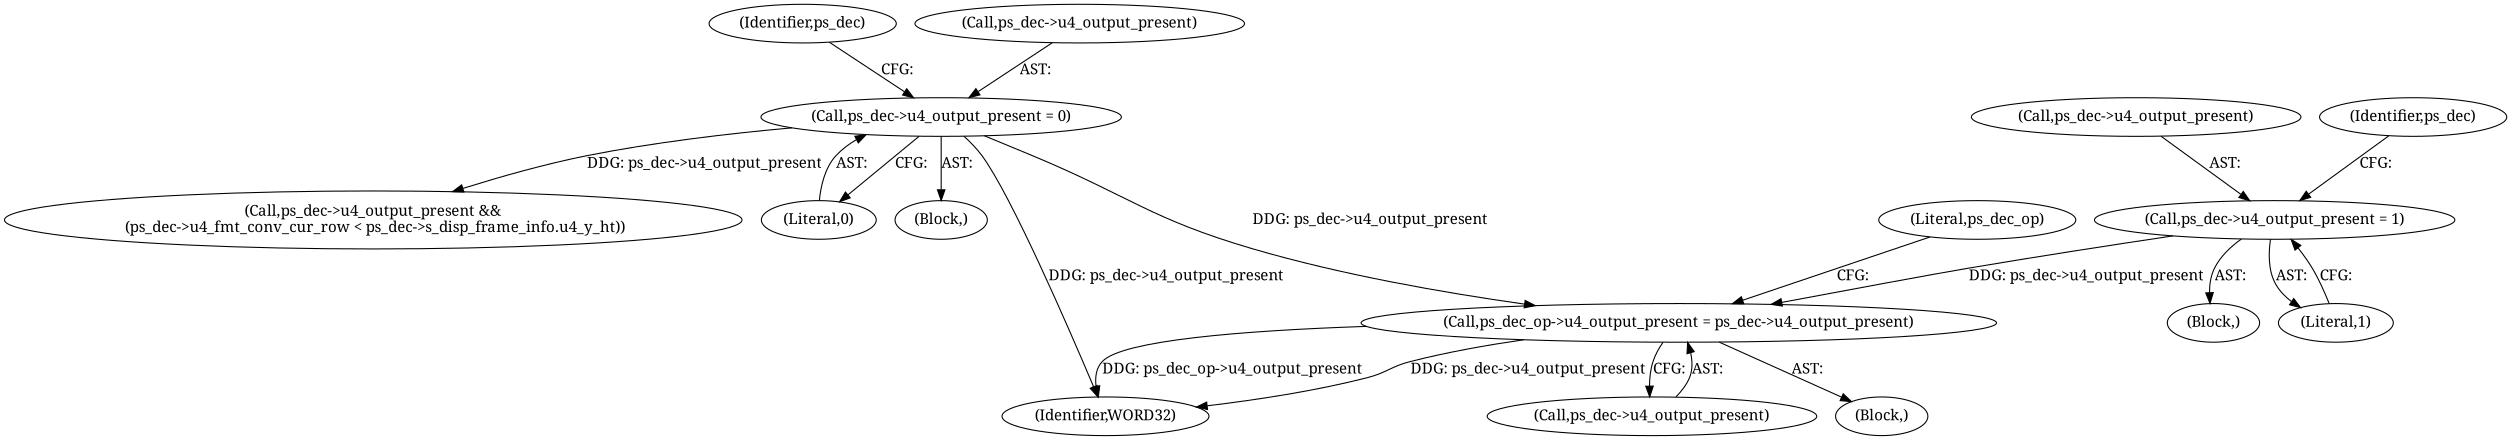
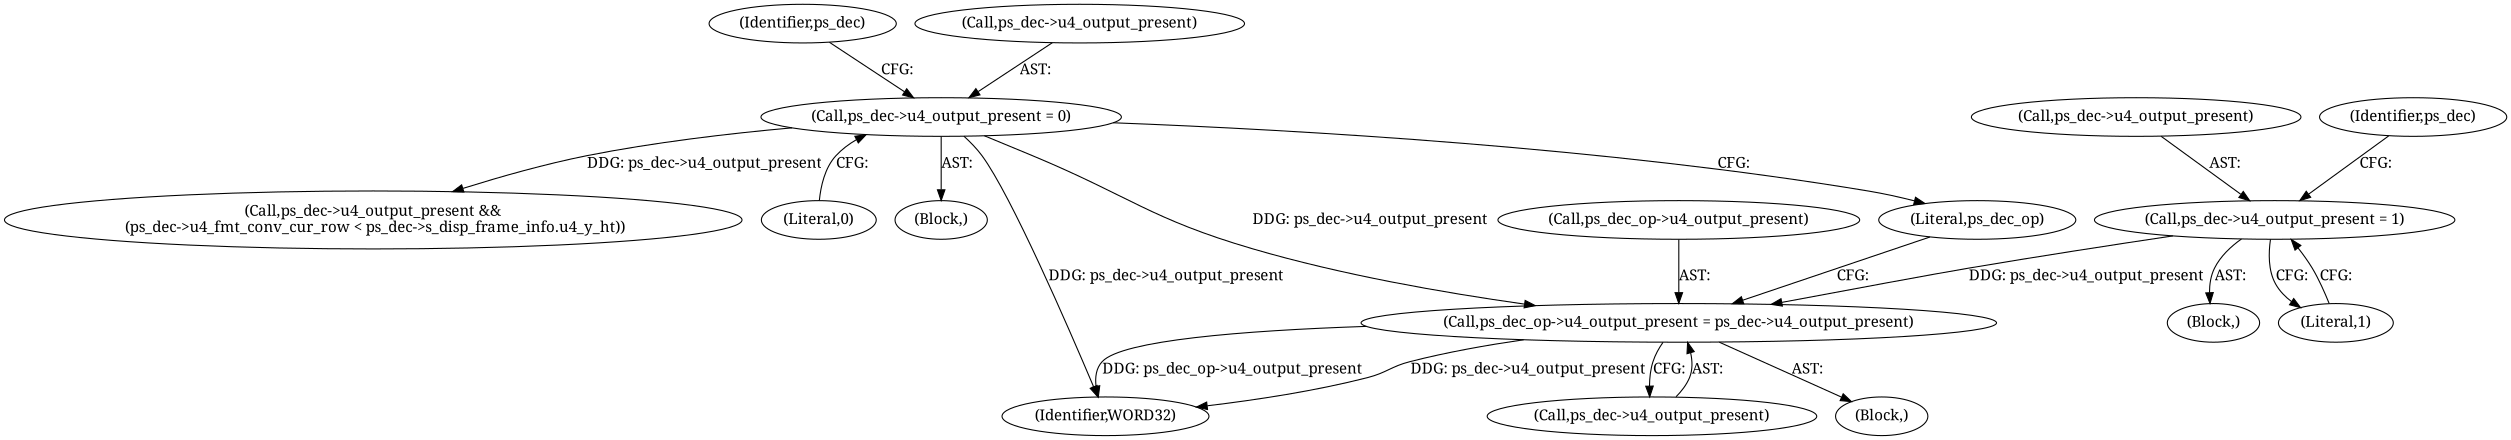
edge "(Literal,0)" -> "(Call,ps_dec->u4_output_present = 0)": label "AST: " -> "CFG: "
edge "(Call,ps_dec->u4_output_present = 0)" -> "(Literal,0)": now "(Call,ps_dec->u4_output_present = 0)" -> "(Literal,ps_dec_op)"
node "(Call,ps_dec_op->u4_output_present)": added
edge "(Call,ps_dec->u4_output_present = 1)" -> "(Literal,1)": label "AST: " -> "CFG: "
